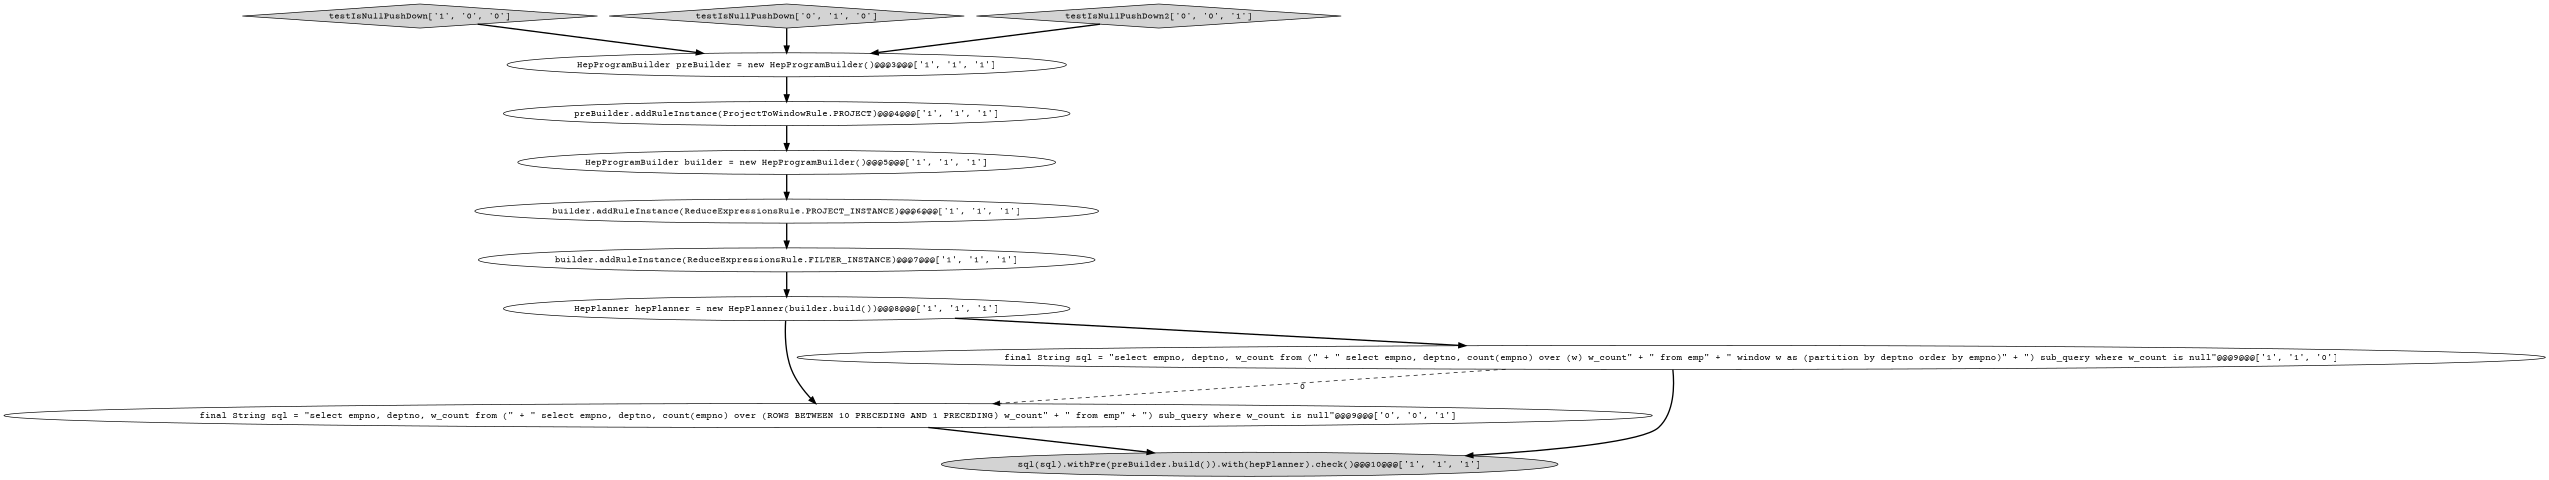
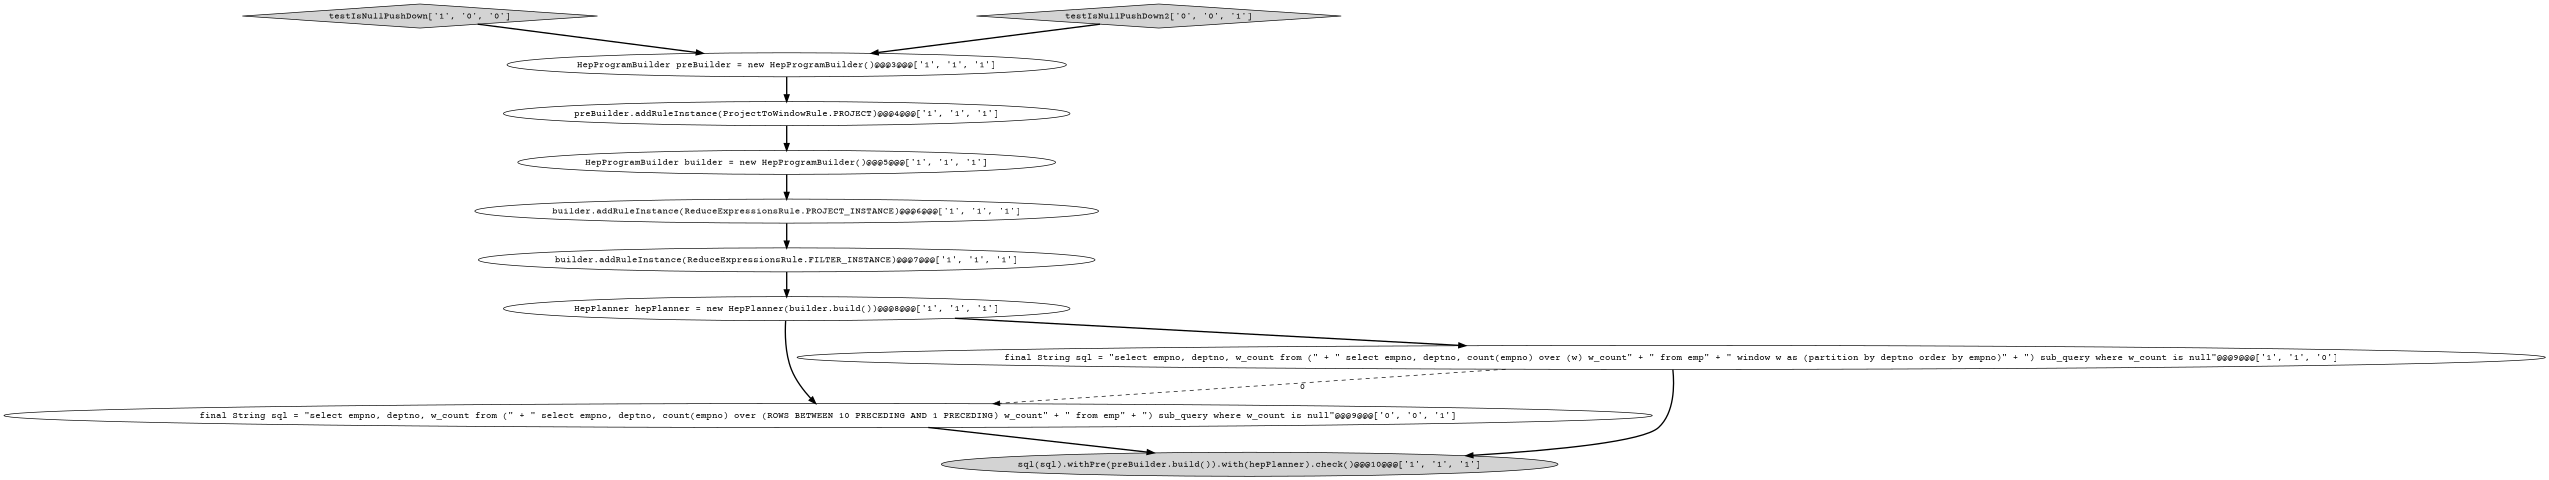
node "testIsNullPushDown['0', '1', '0']": removed
